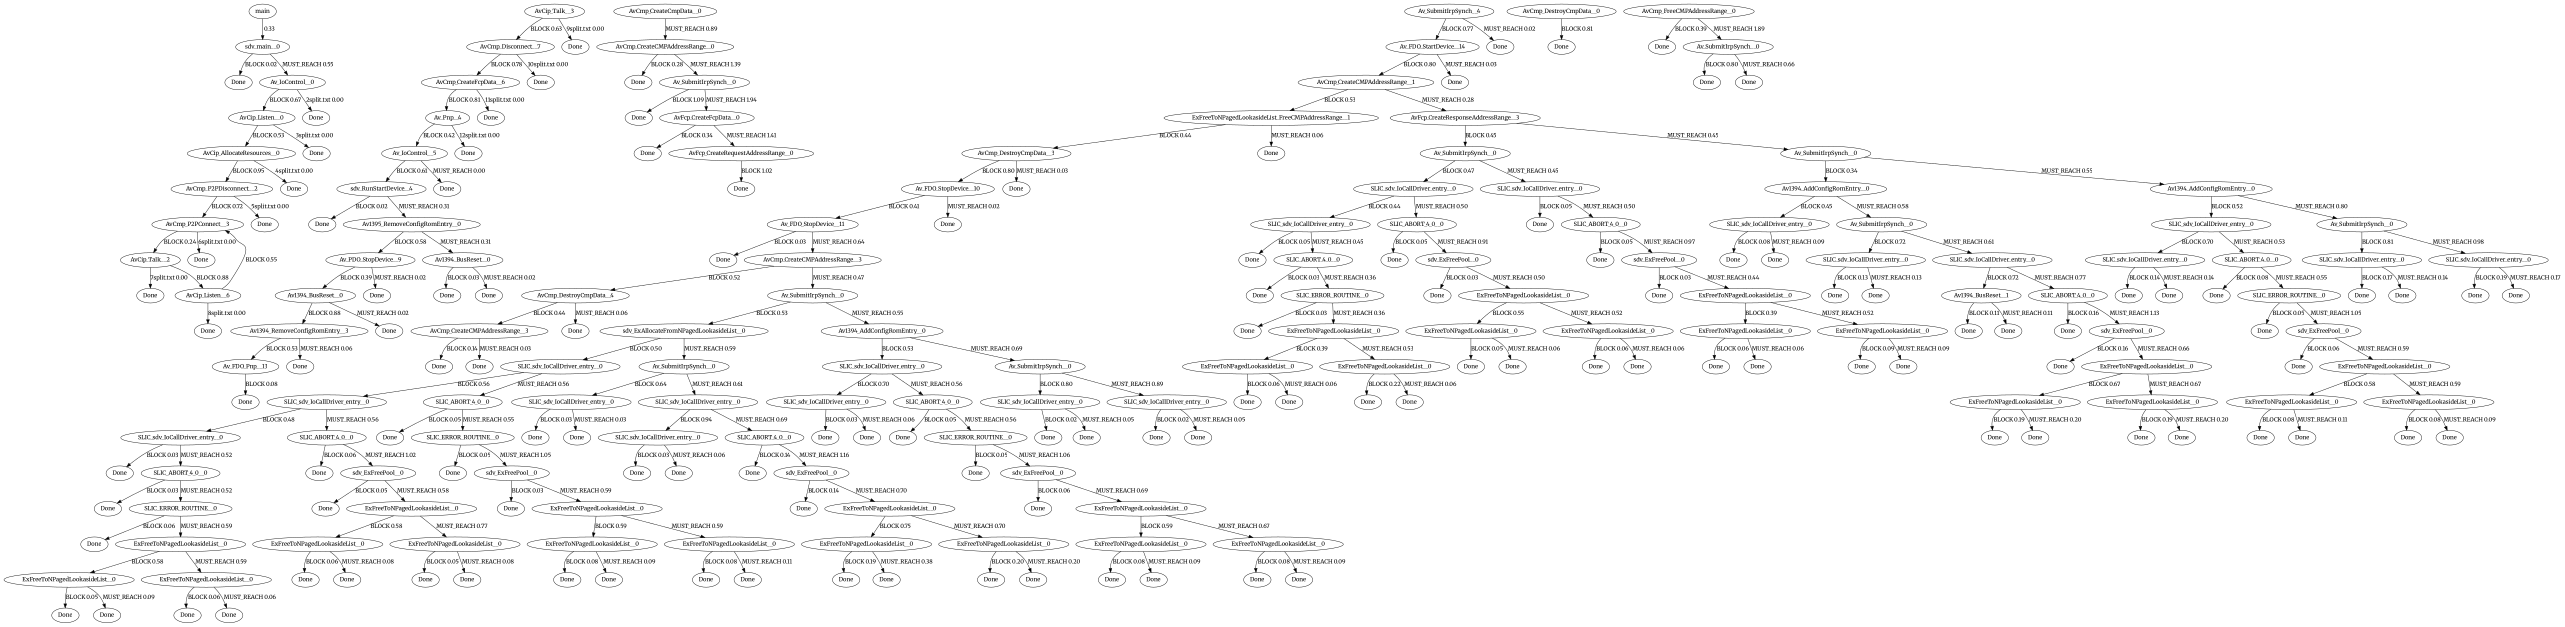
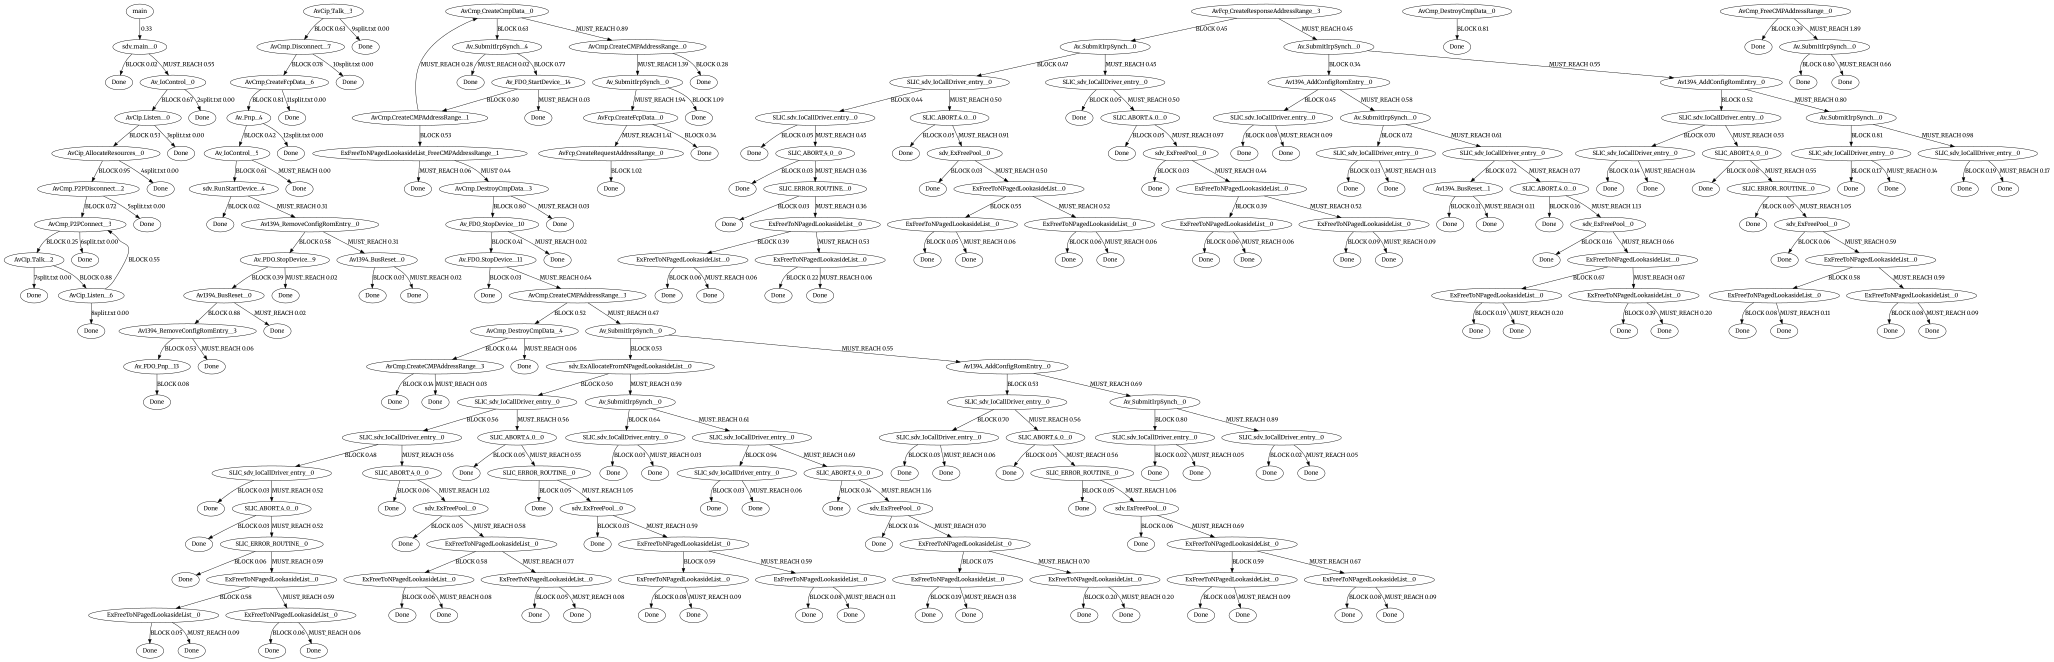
edge "AvCmp_CreateCmpData__0" -> "Av_SubmitIrpSynch__4": added, label "BLOCK 0.63"
edge "AvCmp_CreateCMPAddressRange__1" -> "AvFcp_CreateResponseAddressRange__3": now "AvCmp_CreateCMPAddressRange__1" -> "AvCmp_CreateCmpData__0"
edge "ExFreeToNPagedLookasideList_FreeCMPAddressRange__1" -> "AvCmp_DestroyCmpData__3": label "BLOCK 0.44" -> "MUST 0.44"
node "Av1395_RemoveConfigRomEntry__0": label "Av1395_RemoveConfigRomEntry__0" -> "Av1394_RemoveConfigRomEntry__0"
edge "AvCmp_P2PConnect__3" -> "AvCip_Talk__2": label "BLOCK 0.24" -> "BLOCK 0.25"
